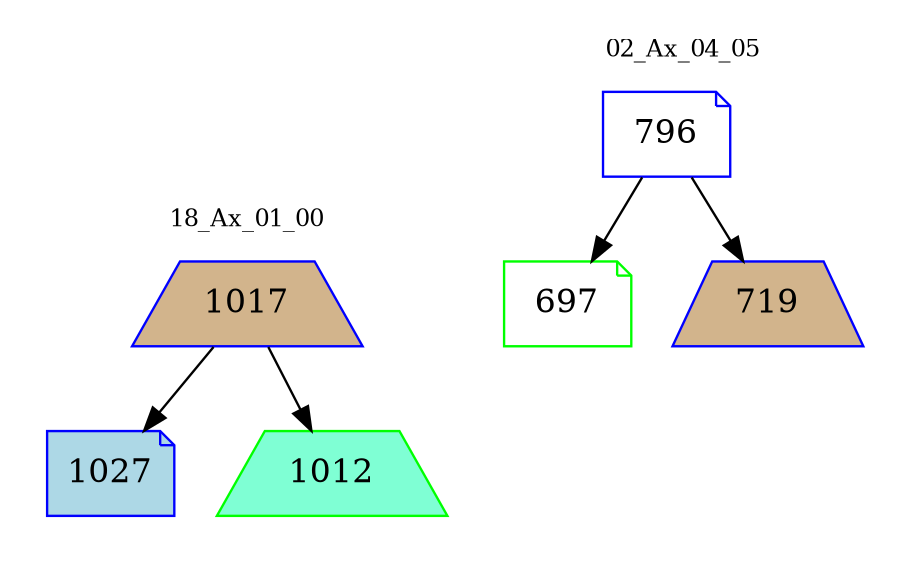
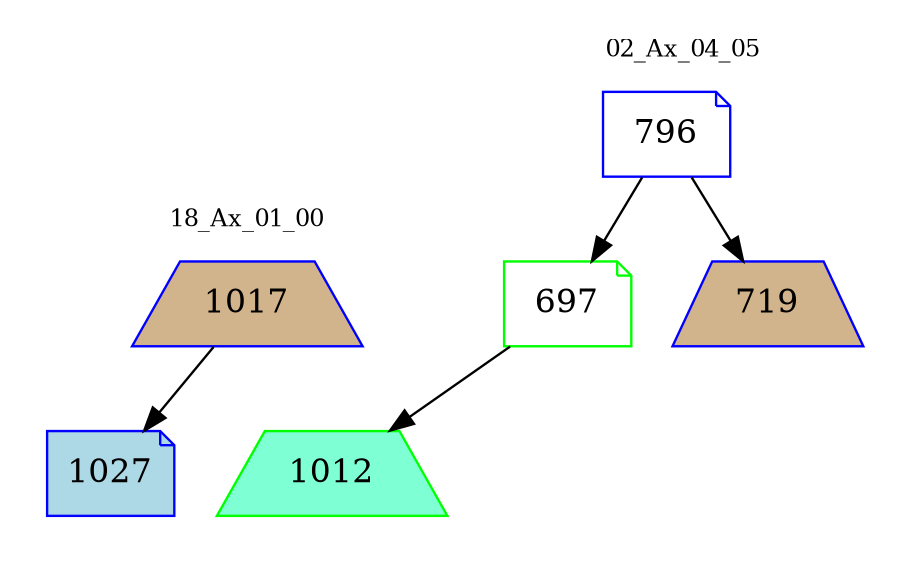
edge "1017" -> "1012": now "697" -> "1012"
